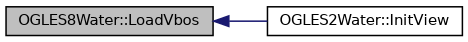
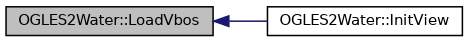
node "OGLES8Water::LoadVbos": label "OGLES8Water::LoadVbos" -> "OGLES2Water::LoadVbos"
